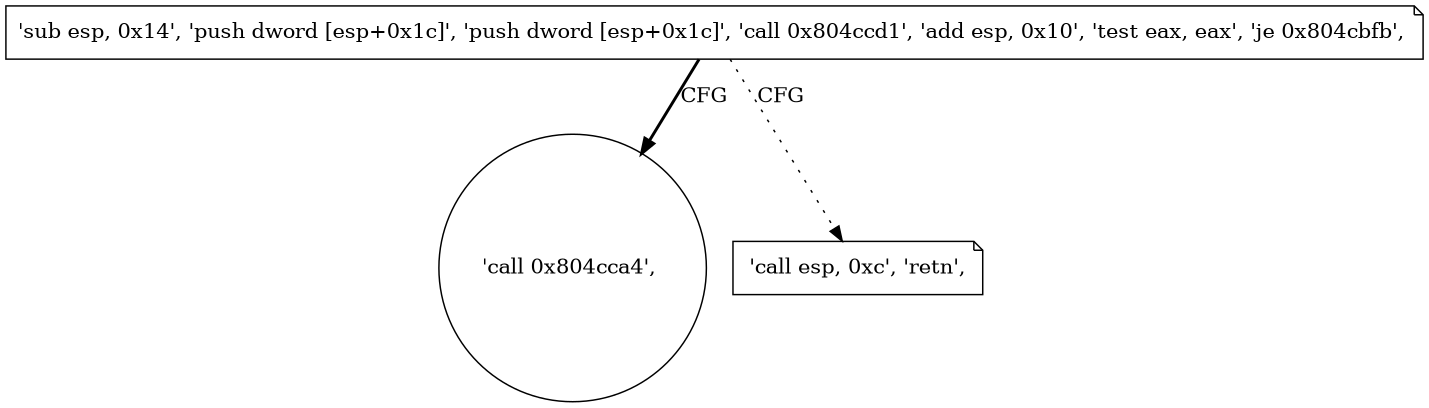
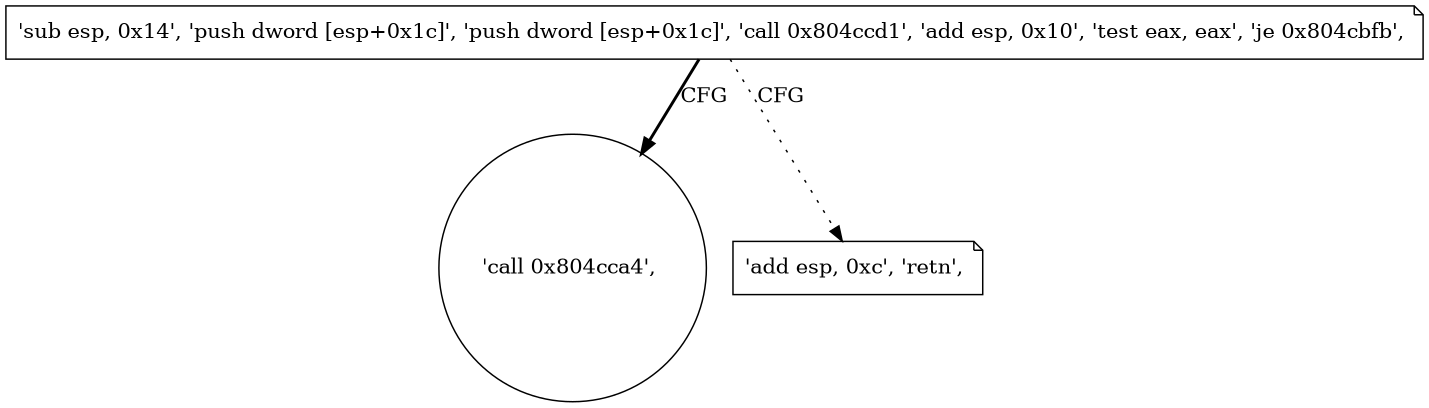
node "'call esp, 0xc', 'retn',": label "'call esp, 0xc', 'retn'," -> "'add esp, 0xc', 'retn',"
